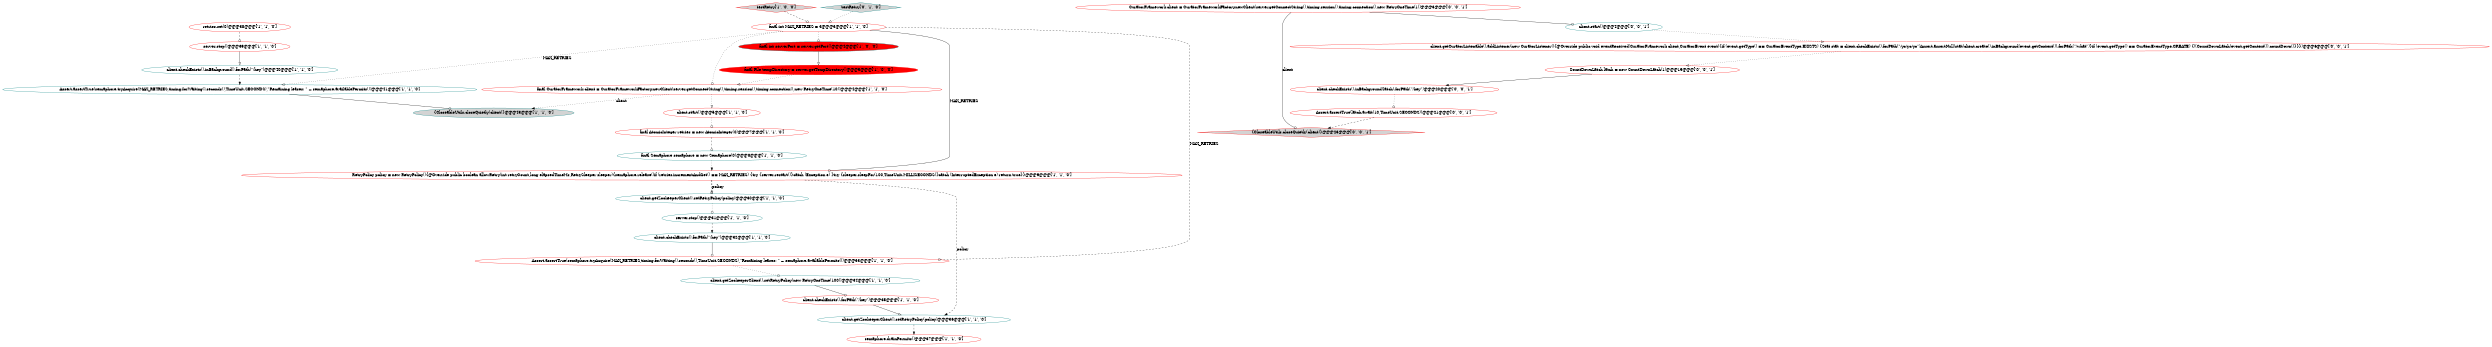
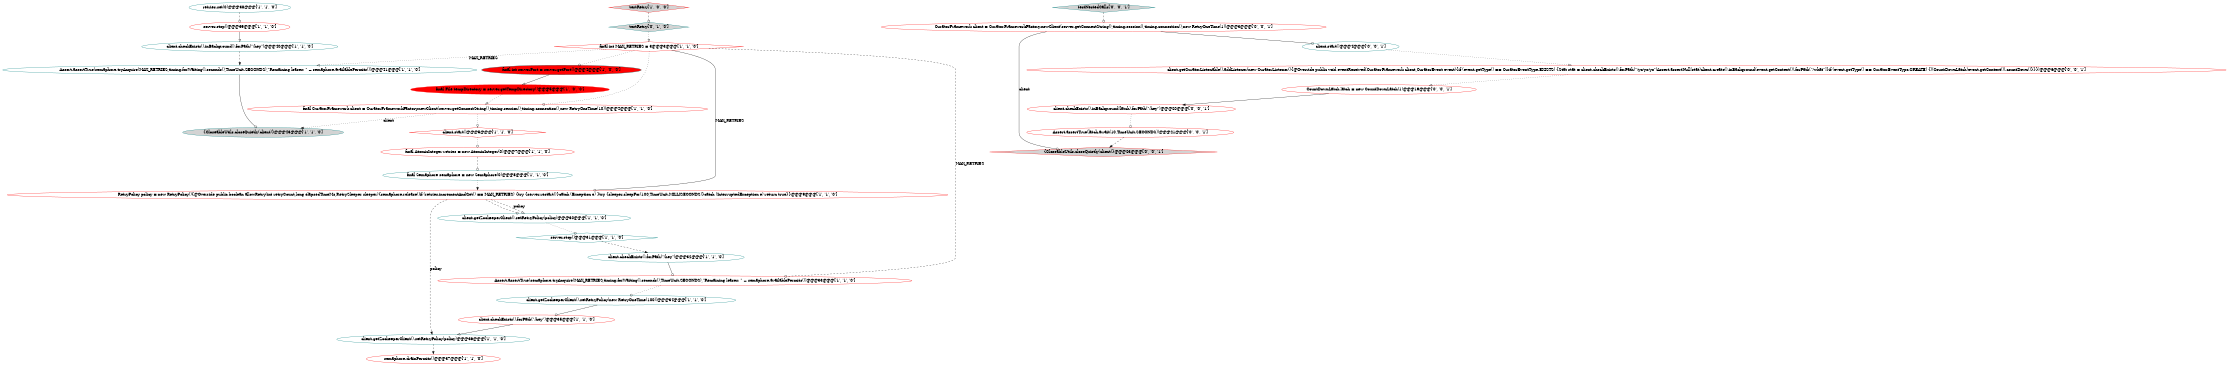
node "testNestedCalls['0', '0', '1']": added
edge "testRetry['1', '0', '0']" -> "final int MAX_RETRIES = 3@@@3@@@['1', '1', '0']": now "testRetry['1', '0', '0']" -> "testRetry['0', '1', '0']"
node "retries.set(0)@@@38@@@['1', '1', '0']": color red -> teal
node "final int MAX_RETRIES = 3@@@3@@@['1', '1', '0']": shape ellipse -> diamond
node "client.start()@@@5@@@['1', '1', '0']": shape ellipse -> diamond
node "server.stop()@@@31@@@['1', '1', '0']": shape ellipse -> diamond
